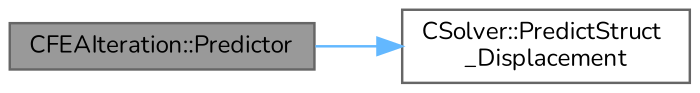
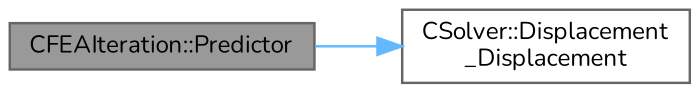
node "CSolver::PredictStruct _Displacement": label "CSolver::PredictStruct _Displacement" -> "CSolver::Displacement _Displacement"
